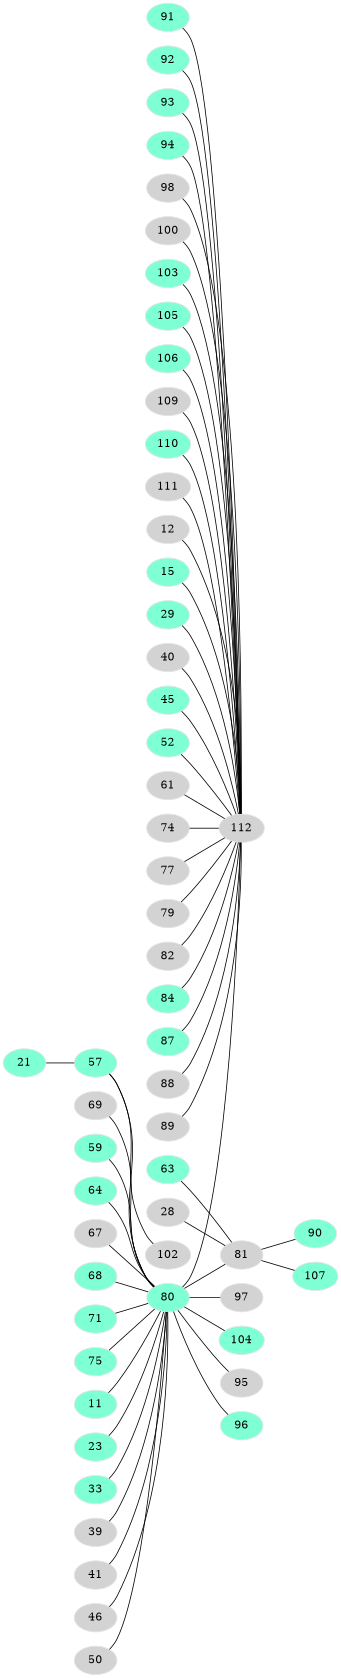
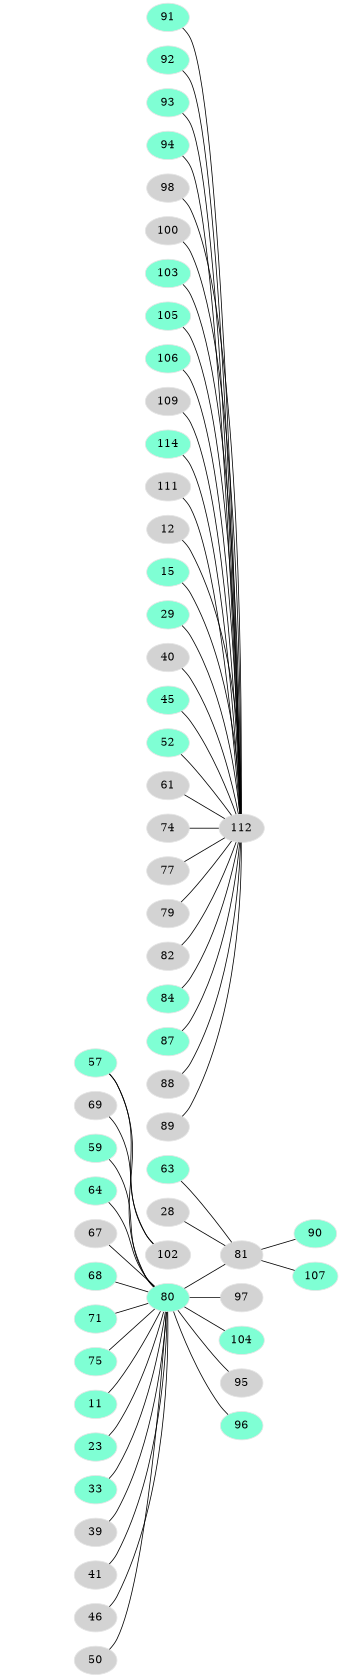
node "110": label "110" -> "114"
node "21": removed
edge "112" -- "80": removed
edge "69" -- "80": now "69" -- "102"
